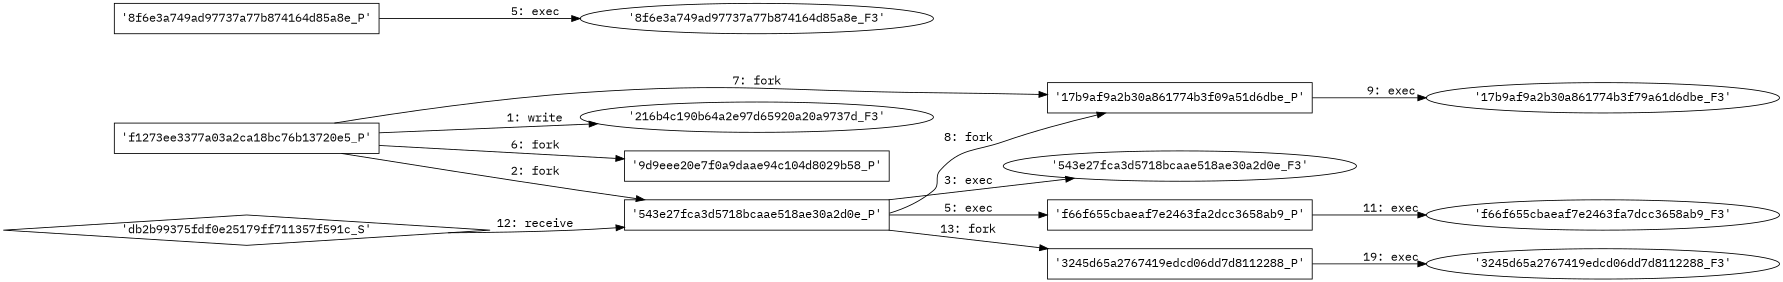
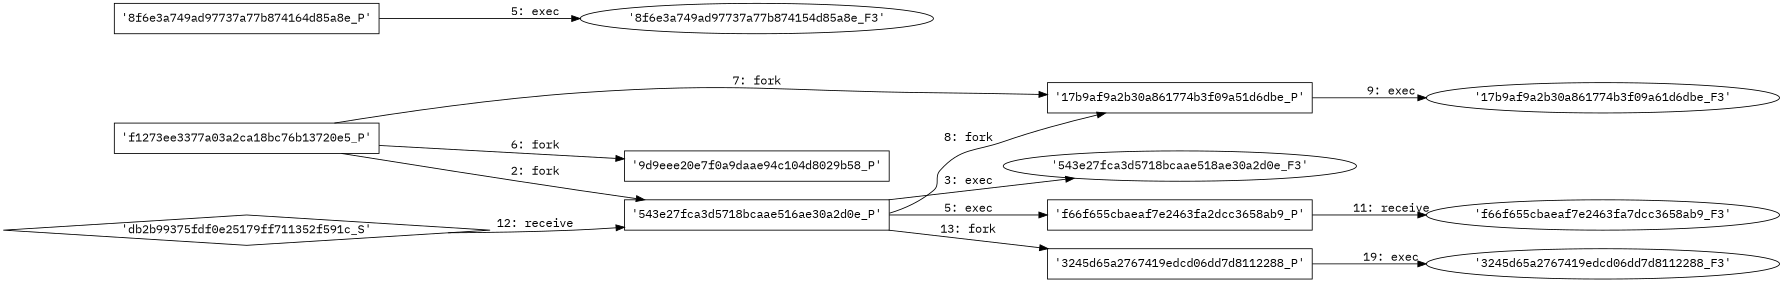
node "'8f6e3a749ad97737a77b874164d85a8e_F3'": label "'8f6e3a749ad97737a77b874164d85a8e_F3'" -> "'8f6e3a749ad97737a77b874154d85a8e_F3'"
node "'17b9af9a2b30a861774b3f79a61d6dbe_F3'": label "'17b9af9a2b30a861774b3f79a61d6dbe_F3'" -> "'17b9af9a2b30a861774b3f09a61d6dbe_F3'"
node "'216b4c190b64a2e97d65920a20a9737d_F3'": removed
edge "'f66f655cbaeaf7e2463fa2dcc3658ab9_P'" -> "'f66f655cbaeaf7e2463fa7dcc3658ab9_F3'": label "11: exec" -> "11: receive"
node "'543e27fca3d5718bcaae518ae30a2d0e_P'": label "'543e27fca3d5718bcaae518ae30a2d0e_P'" -> "'543e27fca3d5718bcaae516ae30a2d0e_P'"
node "'db2b99375fdf0e25179ff711357f591c_S'": label "'db2b99375fdf0e25179ff711357f591c_S'" -> "'db2b99375fdf0e25179ff711352f591c_S'"
